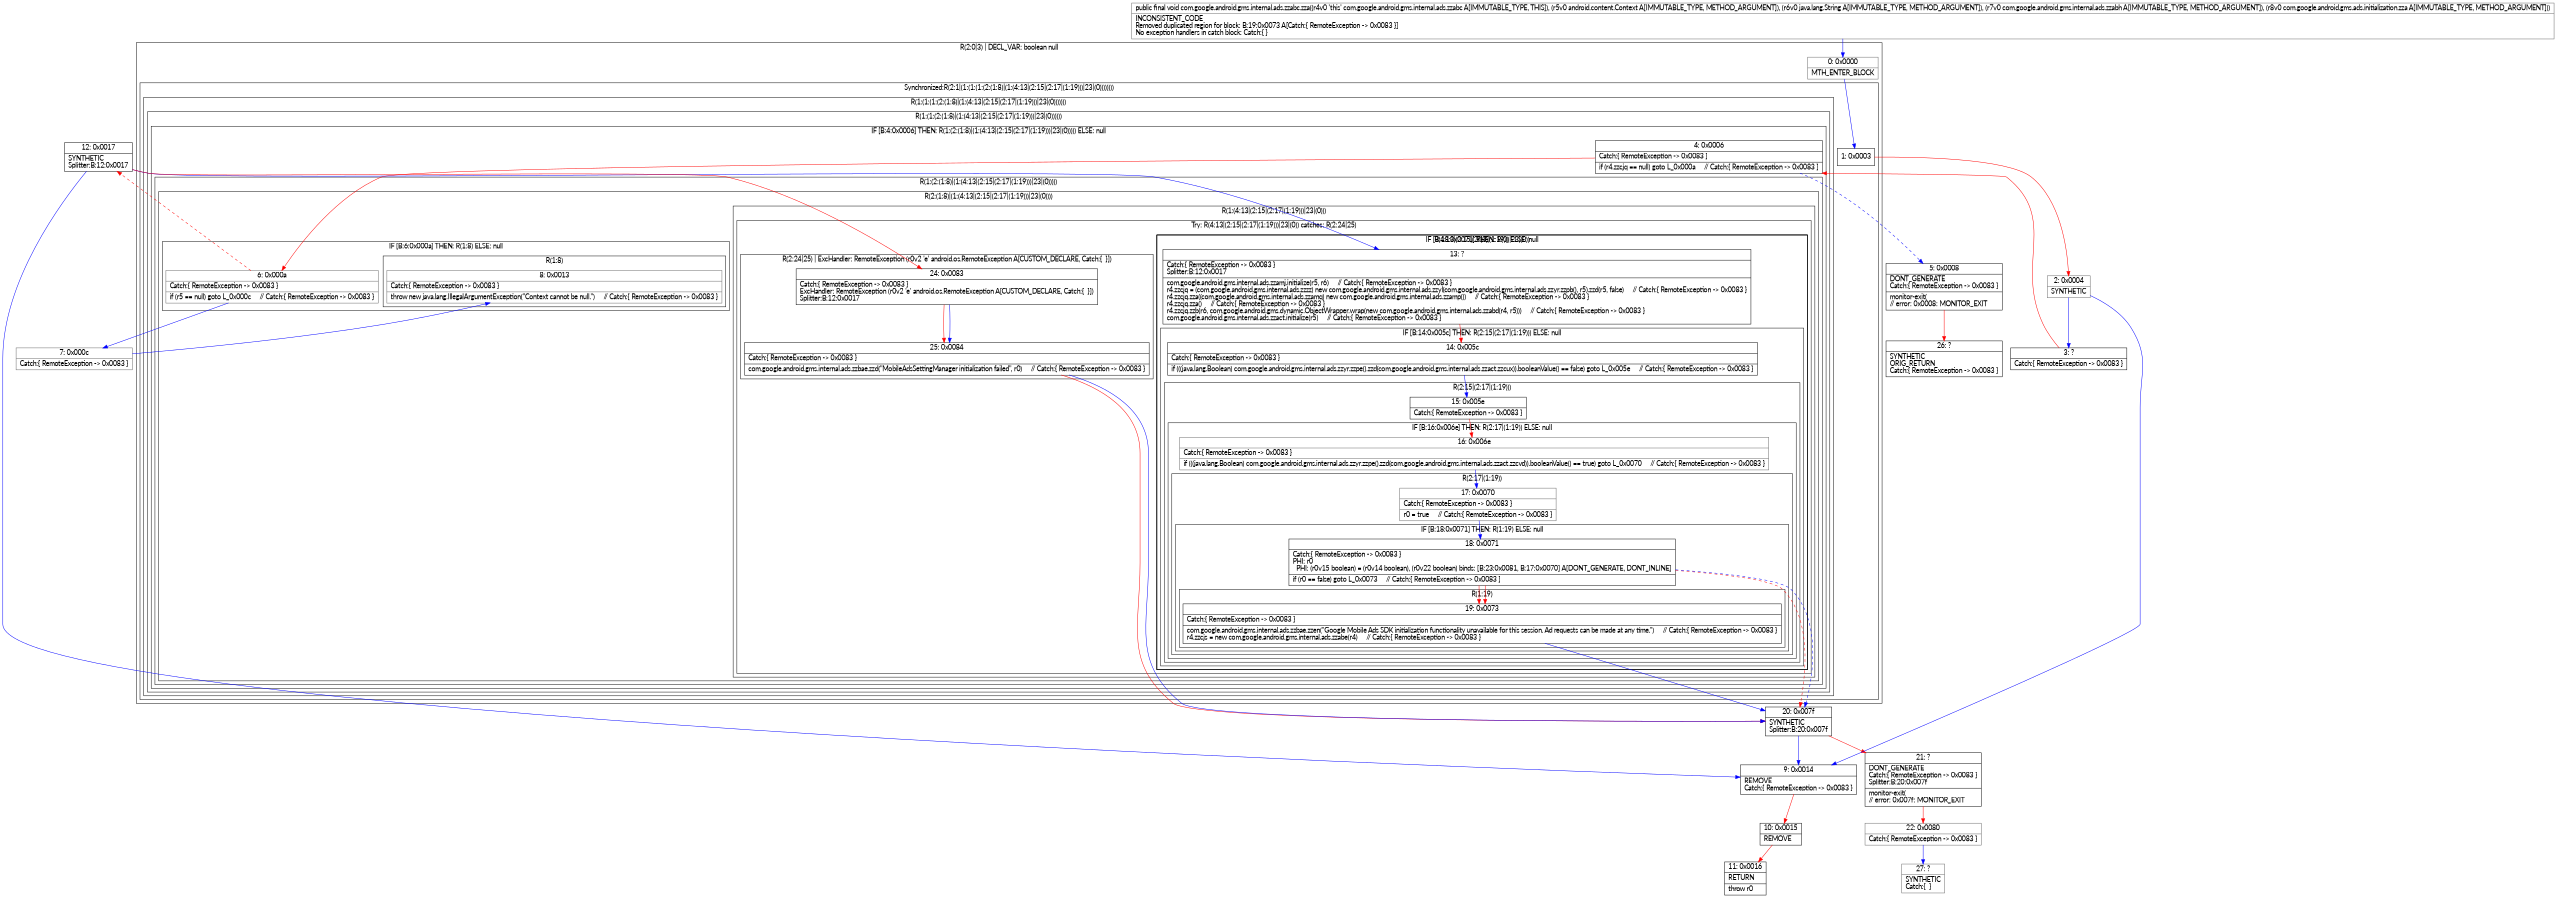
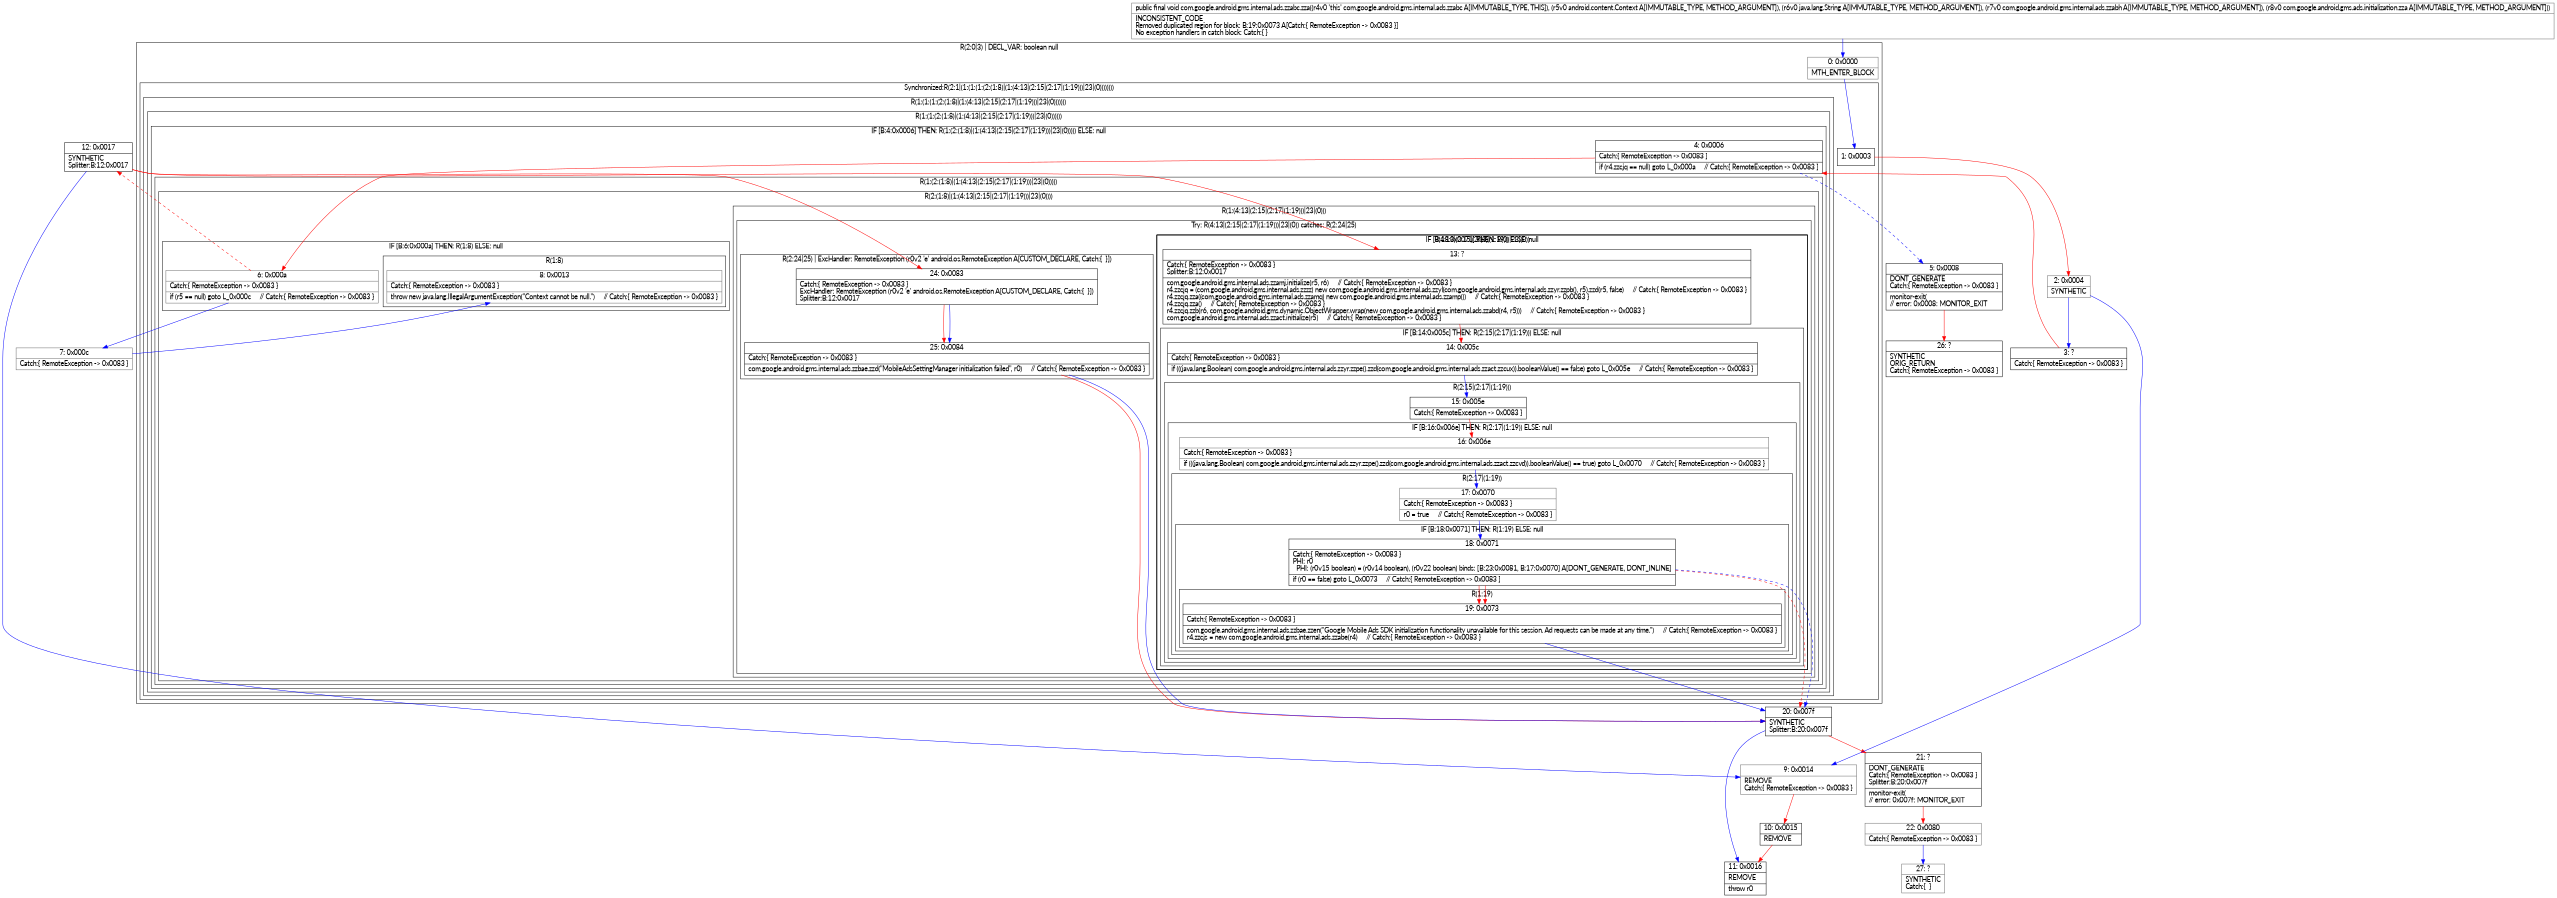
edge "12: 0x0017" -> "13: ?": color blue -> red
edge "20: 0x007f" -> "9: 0x0014": now "20: 0x007f" -> "11: 0x0016"
node "9: 0x0014": color black -> gray40
node "11: 0x0016": text "RETURN" -> "REMOVE"
